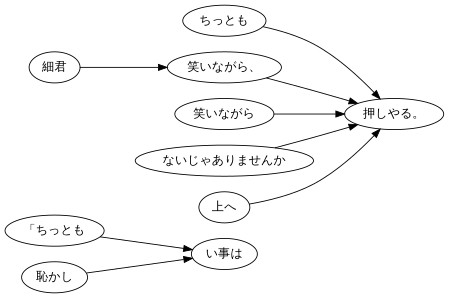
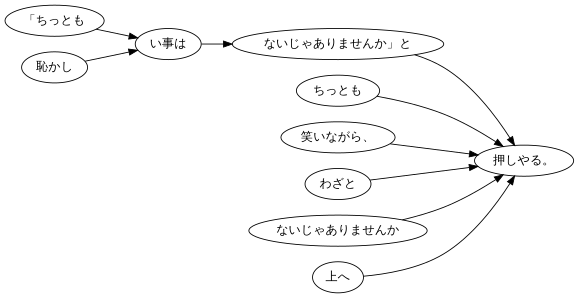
node "ないじゃありませんか」と": added
node "細君": removed
node "笑いながら": label "笑いながら" -> "わざと"
